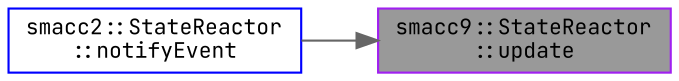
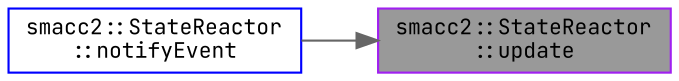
node "smacc9::StateReactor ::update": label "smacc9::StateReactor ::update" -> "smacc2::StateReactor ::update"
